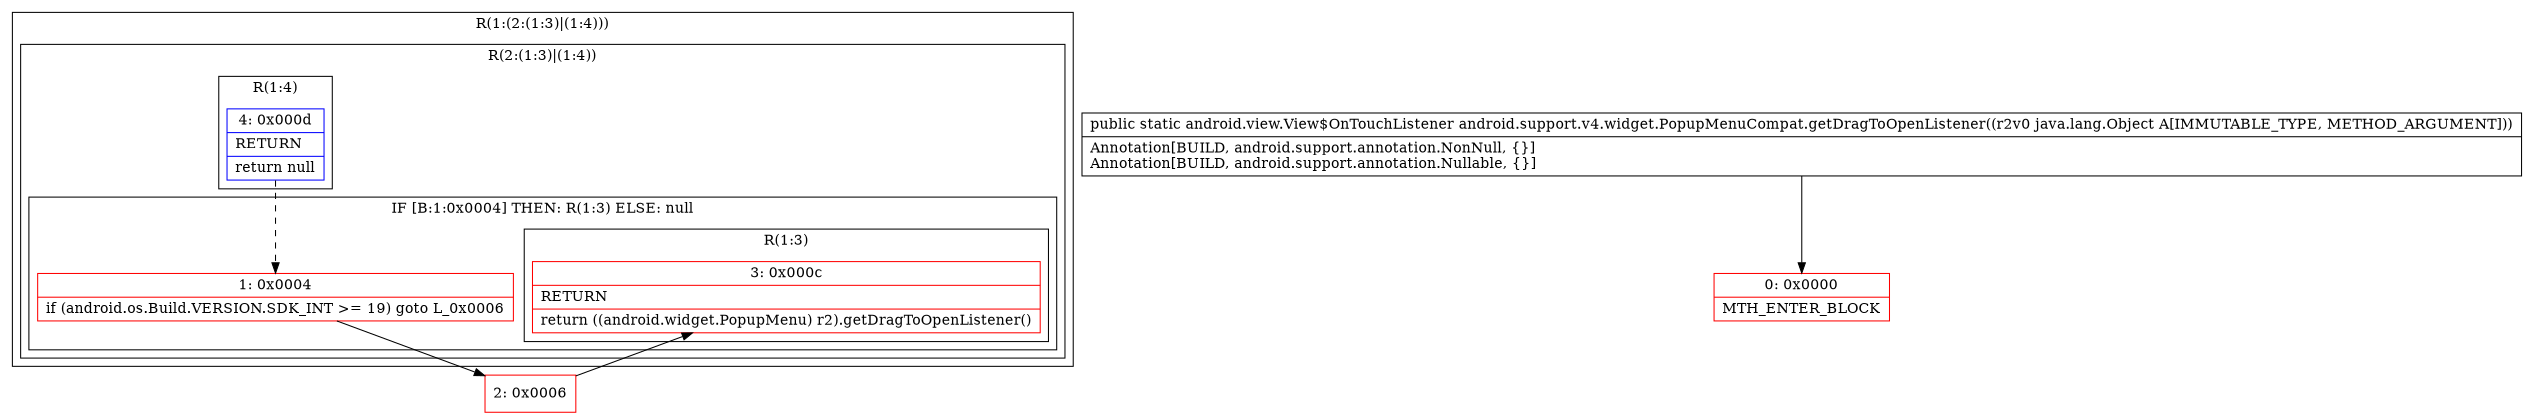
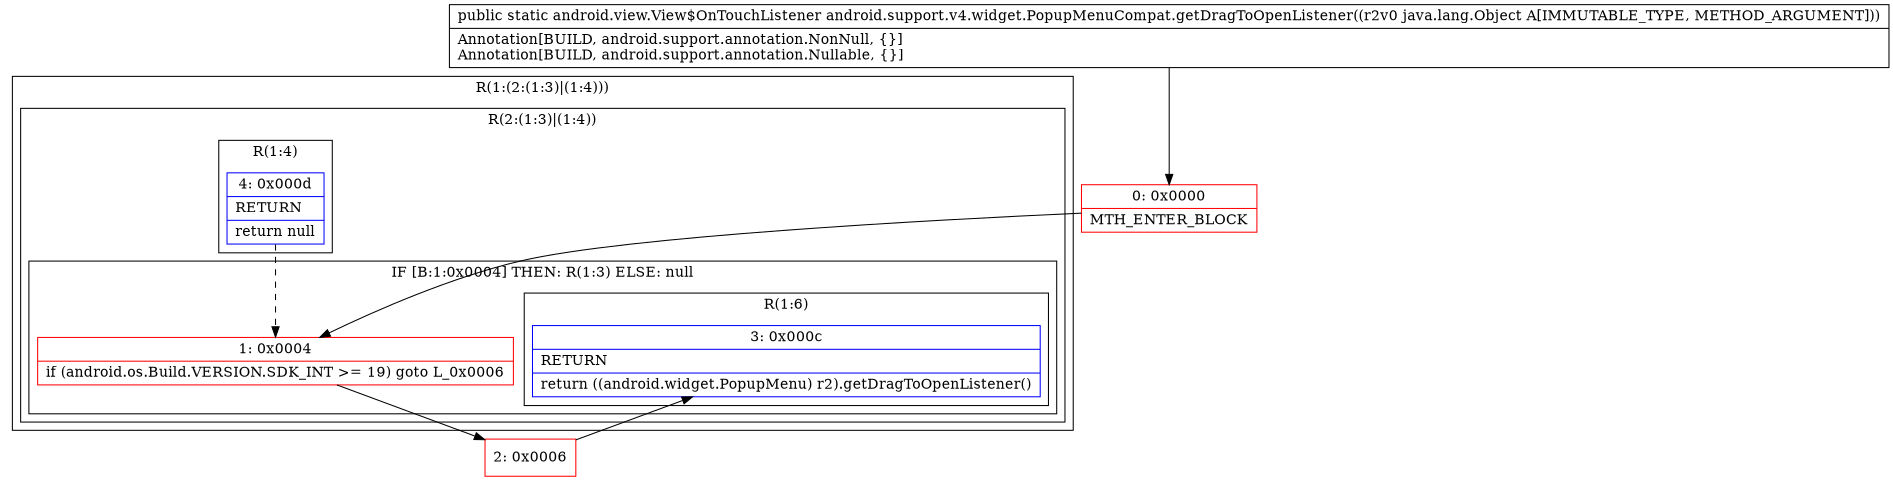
edge "0: 0x0000" -> "1: 0x0004": added
cluster "R(1:3)": label "R(1:3)" -> "R(1:6)"
node "3: 0x000c": color red -> blue
